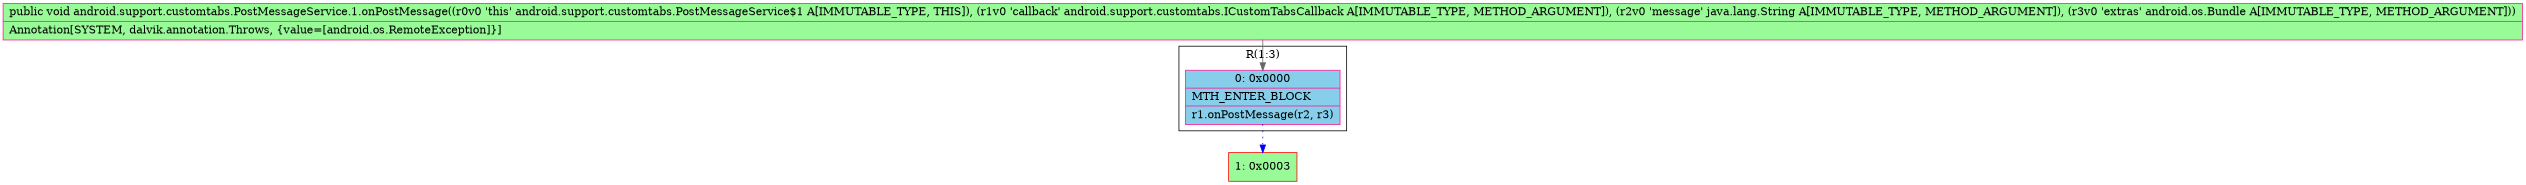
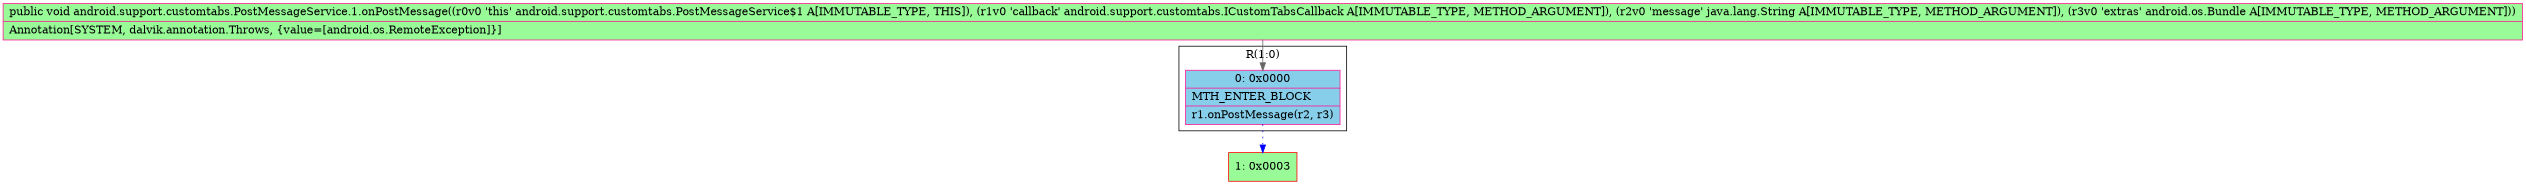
cluster "R(1:3)": label "R(1:3)" -> "R(1:0)"
